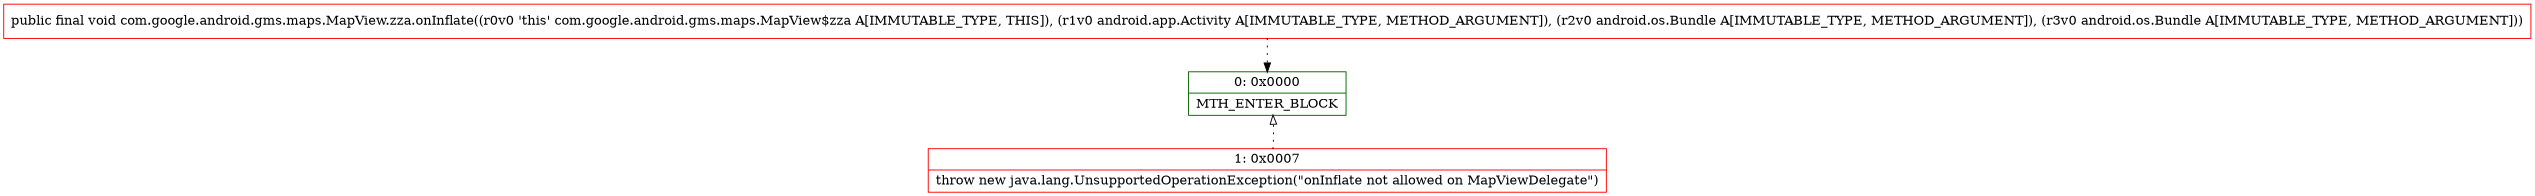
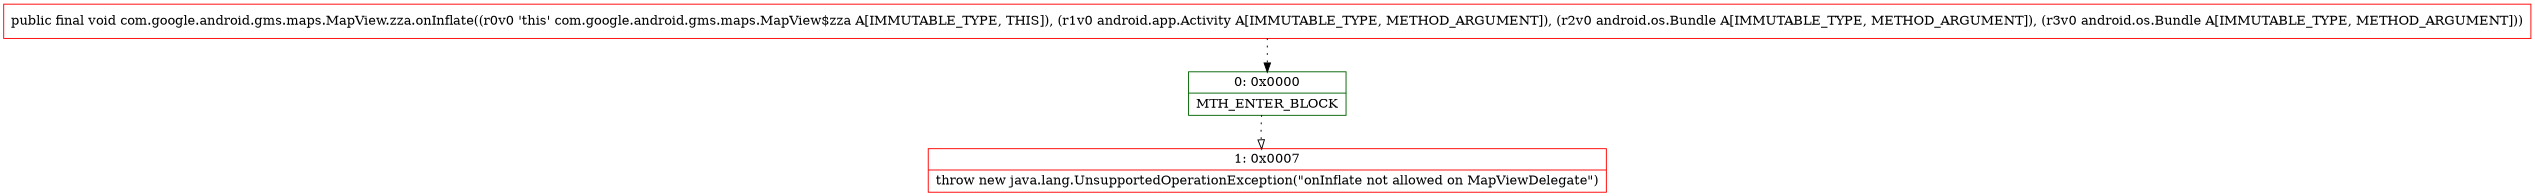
edge "1: 0x0007" -> "0: 0x0000": reversed
